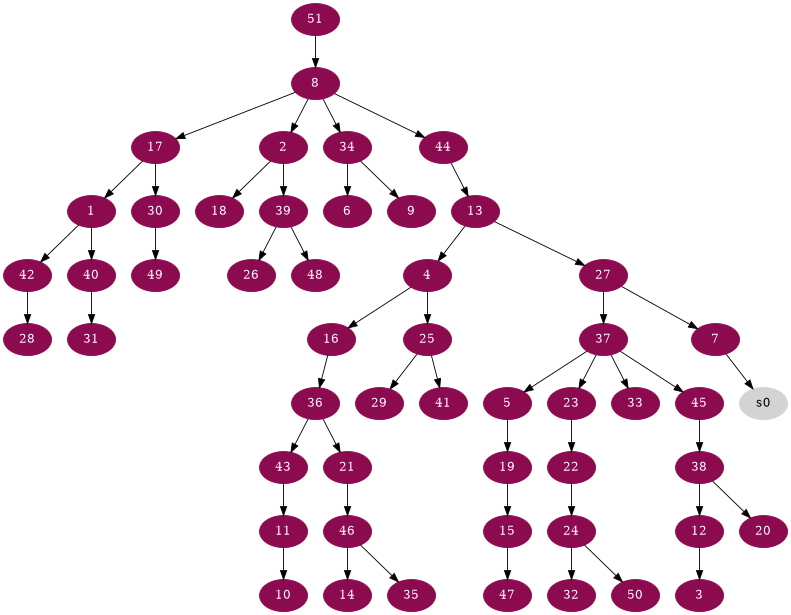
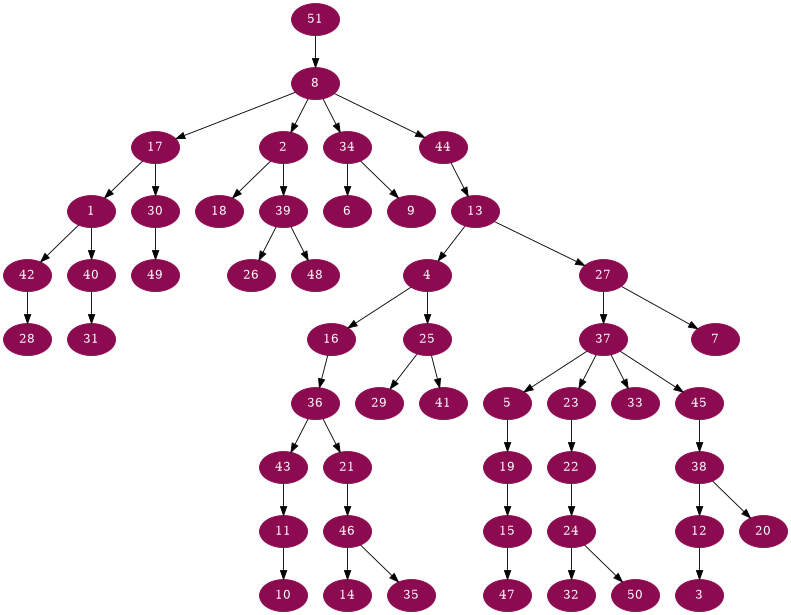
node "s0": removed
